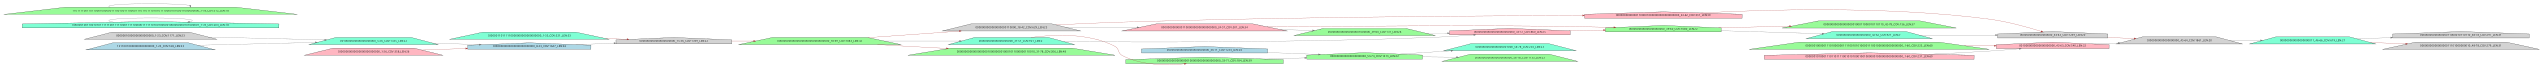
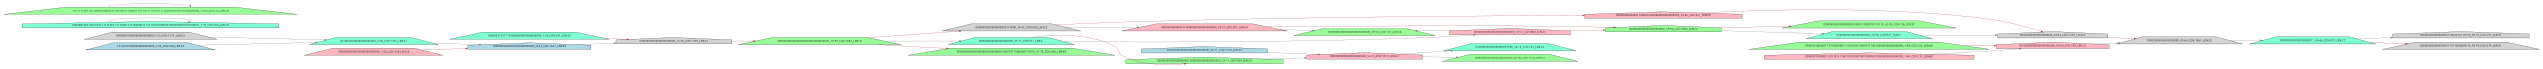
edge "00000000000000000001000000_39-64_COV:131_LEN:26" -> "0000000000000000000000000_33-57_COV:860_LEN:25": reversed
node "0000000000000000000000_53-74_COV:1413_LEN:22": fillcolor palegreen -> lightpink
